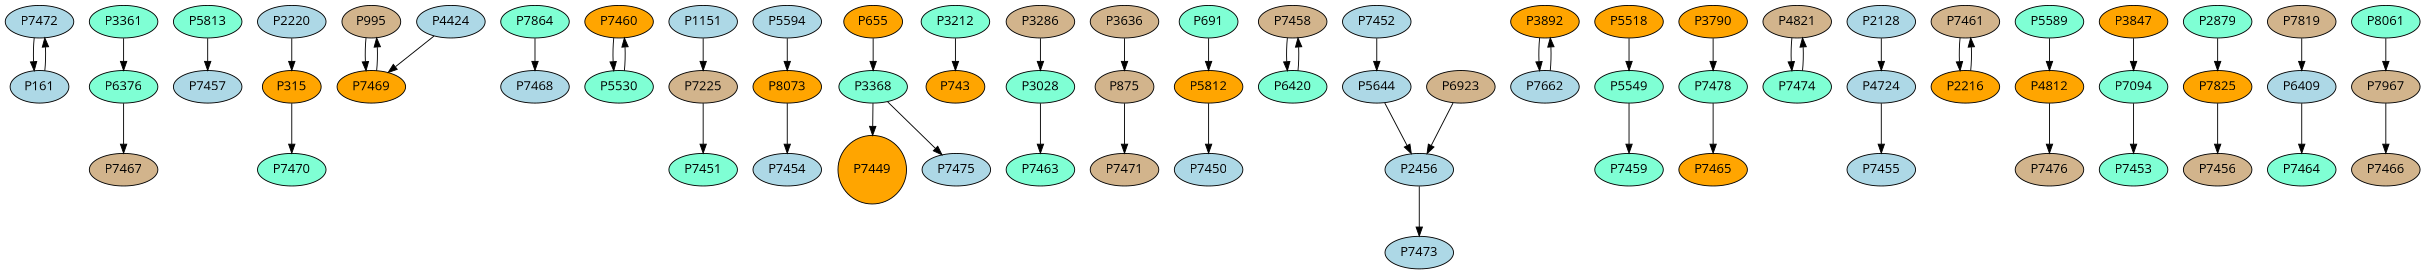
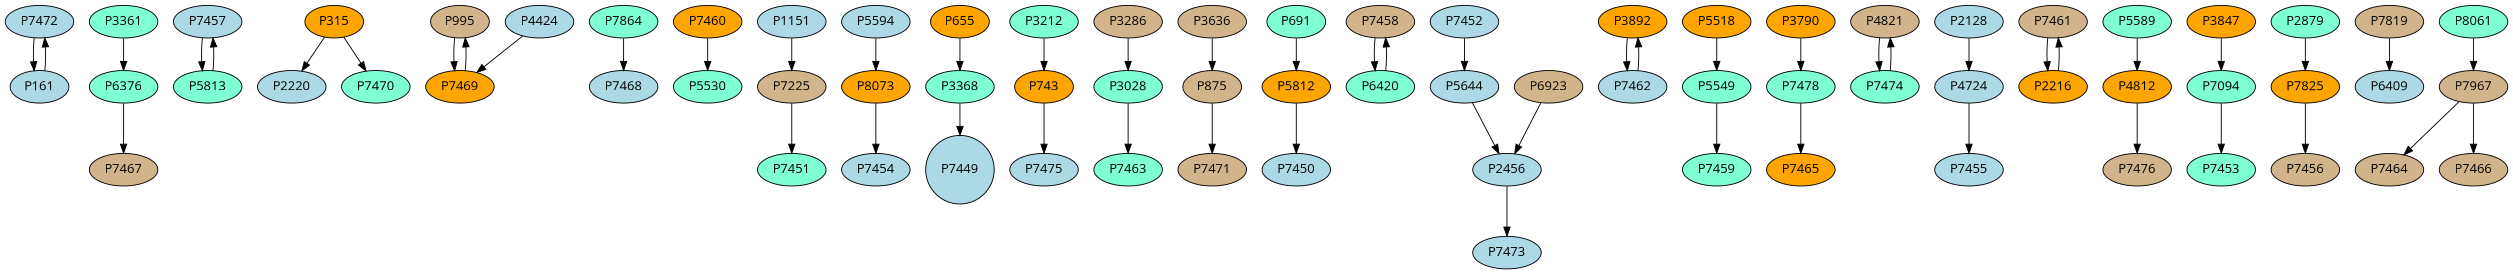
edge "P7457" -> "P5813": added
edge "P2220" -> "P315": reversed
edge "P5530" -> "P7460": removed
node "P7662": label "P7662" -> "P7462"
edge "P6409" -> "P7464": now "P7967" -> "P7464"
edge "P3368" -> "P7475": now "P743" -> "P7475"
node "P7449": fillcolor orange -> lightblue
node "P7464": fillcolor aquamarine -> tan
